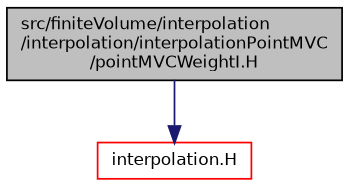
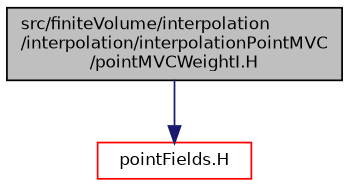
node "interpolation.H": label "interpolation.H" -> "pointFields.H"
